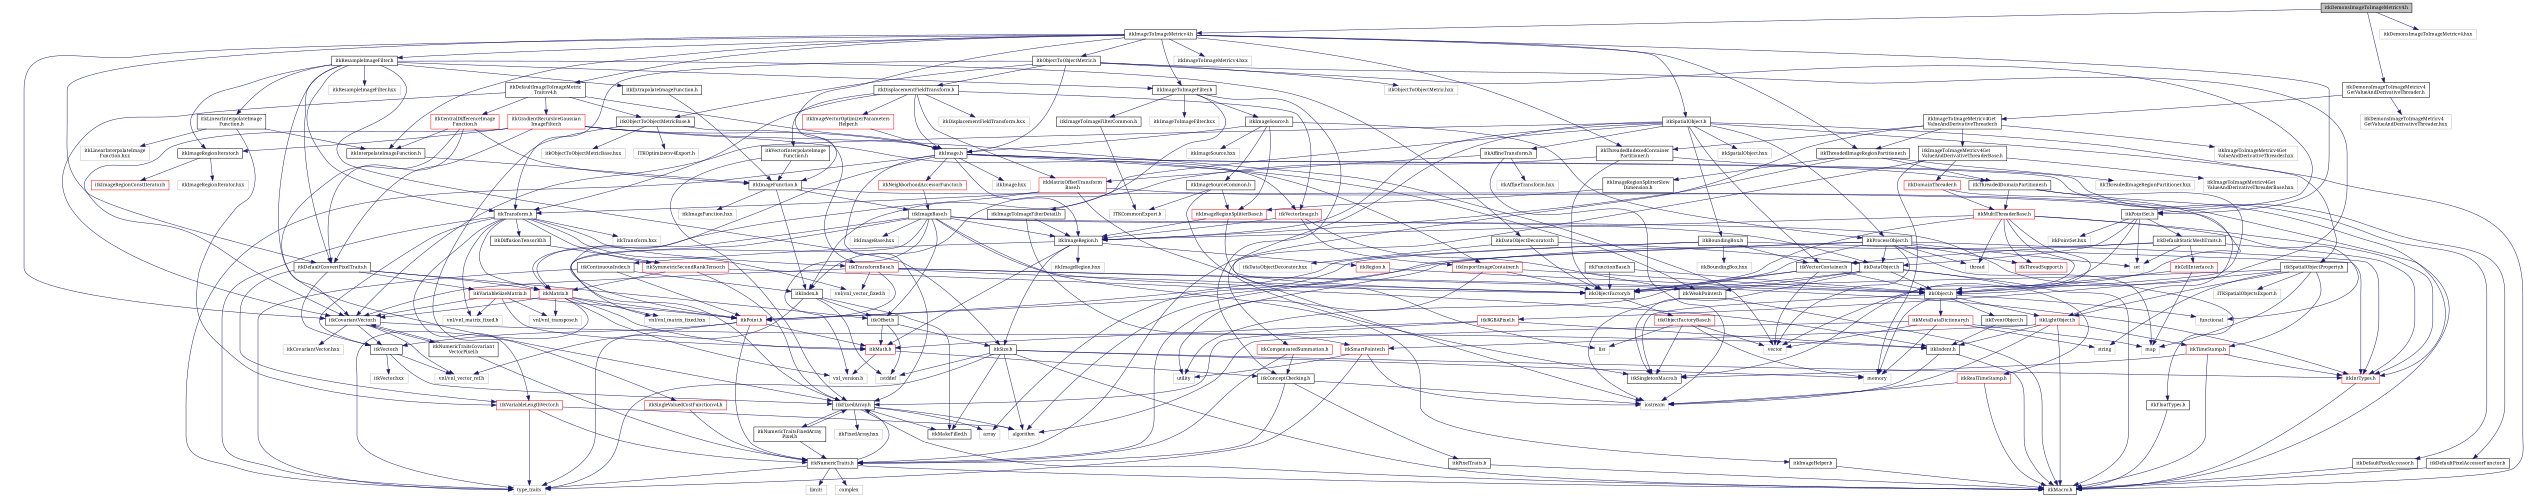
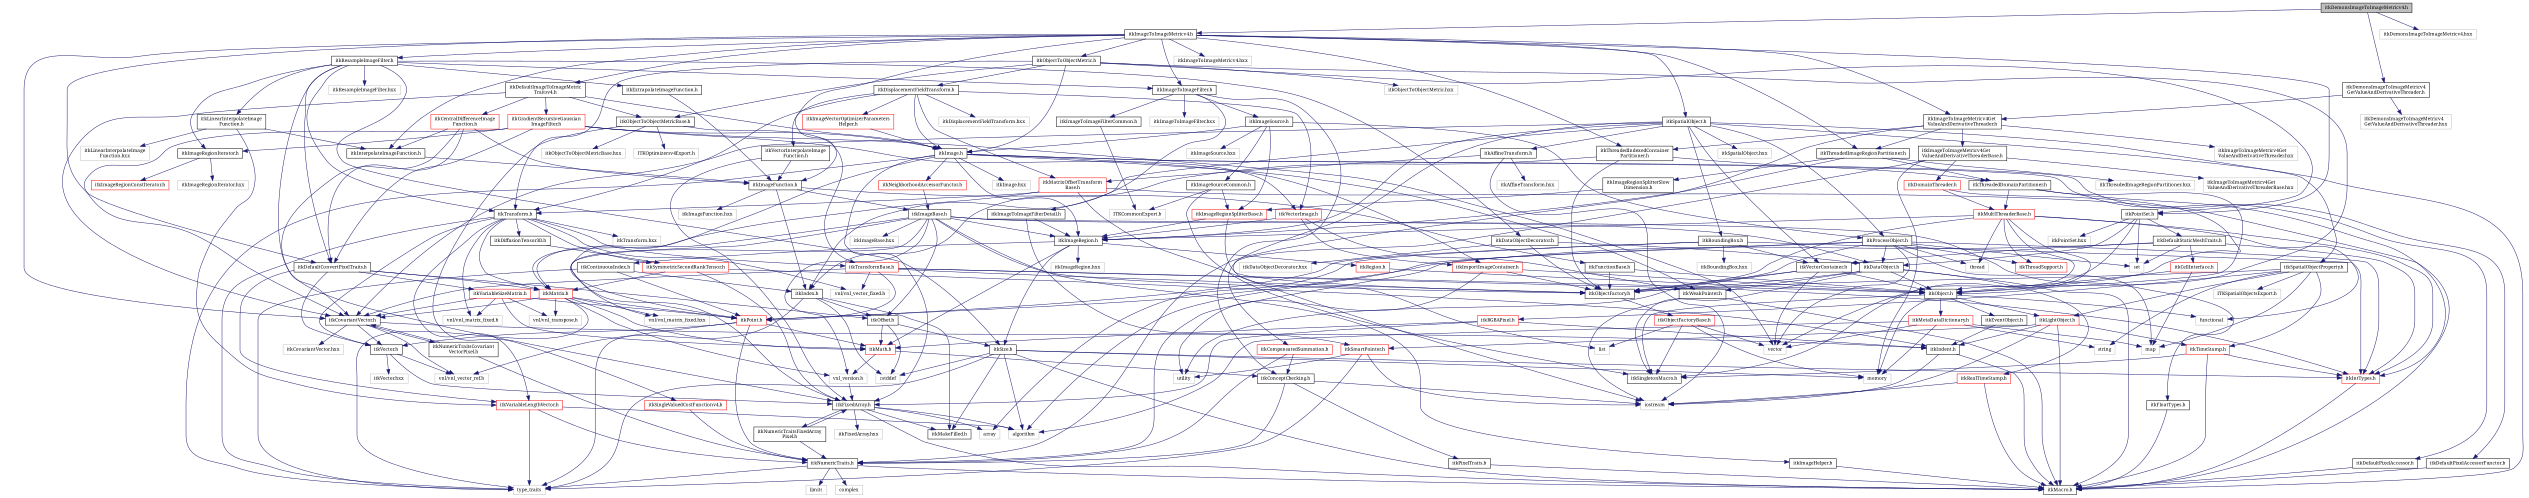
edge "itkImageToImageMetricv4.h" -> "itkImageToImageMetricv4Get ValueAndDerivativeThreader.h": added
edge "itkImageFunction.h" -> "itkLightObject.h": now "itkImageFunction.h" -> "itkFunctionBase.h"
edge "itkNumericTraits.h" -> "itkFixedArray.h": now "vxl_version.h" -> "itkFixedArray.h"
